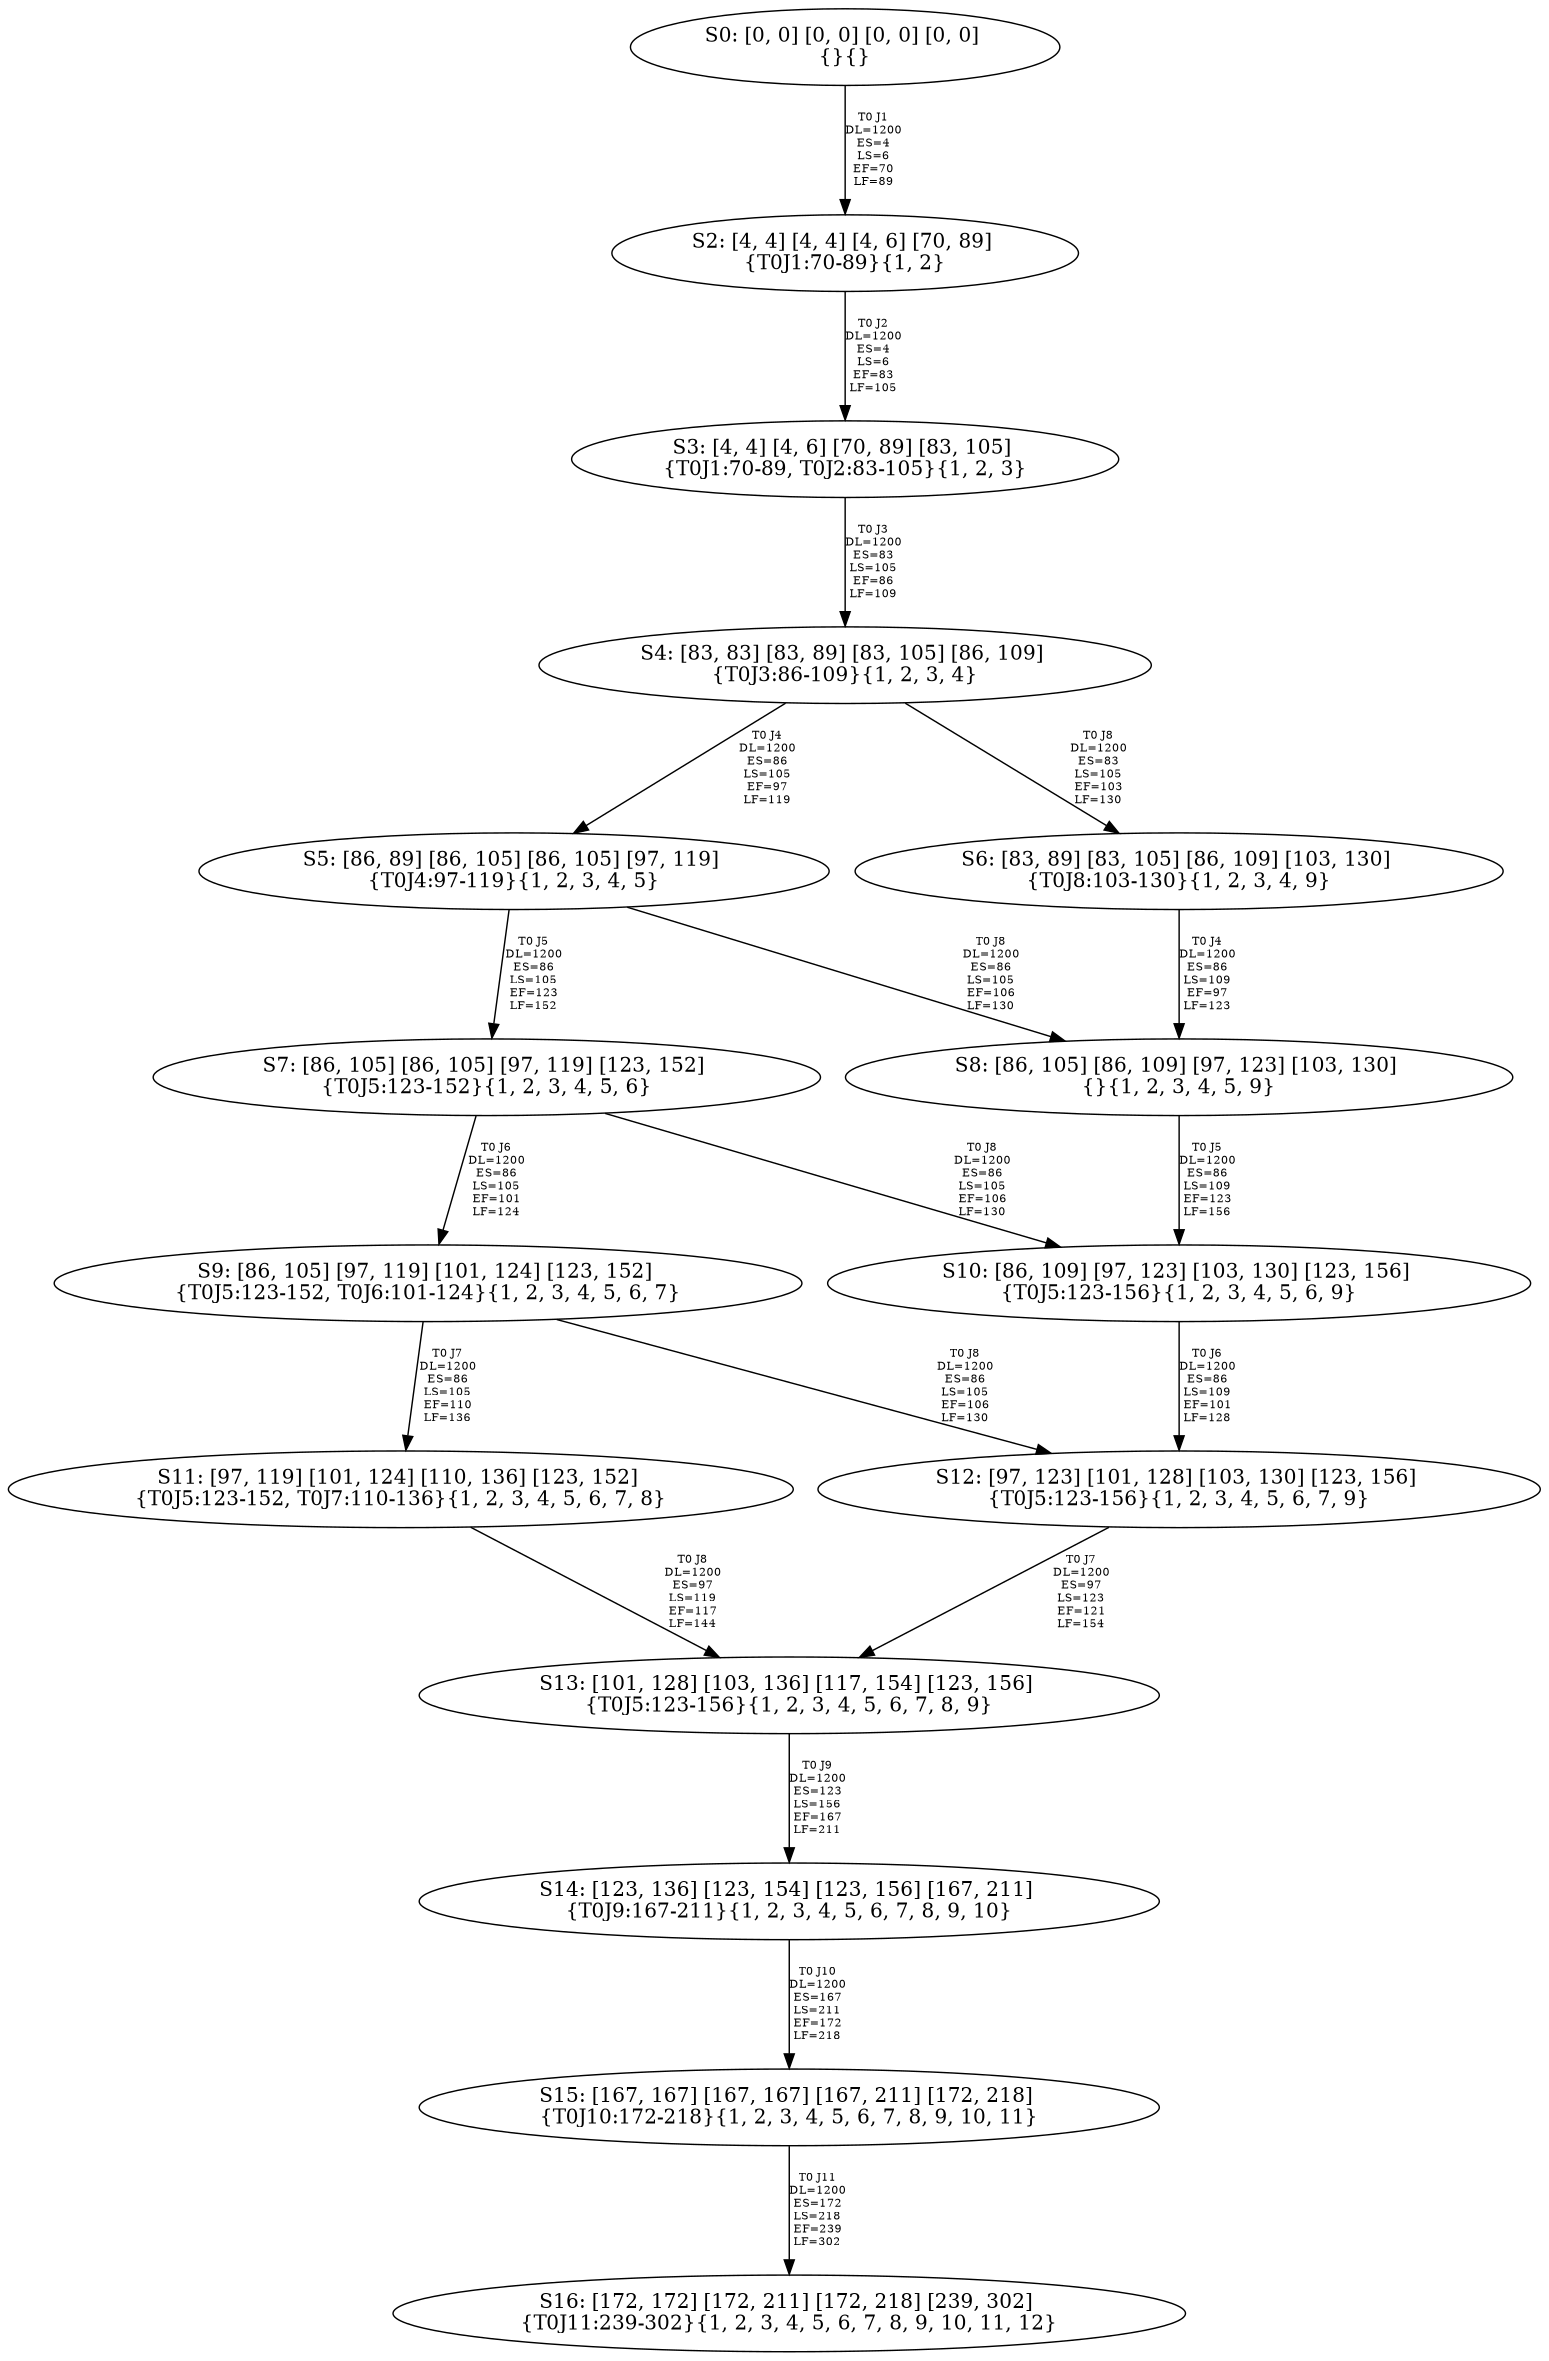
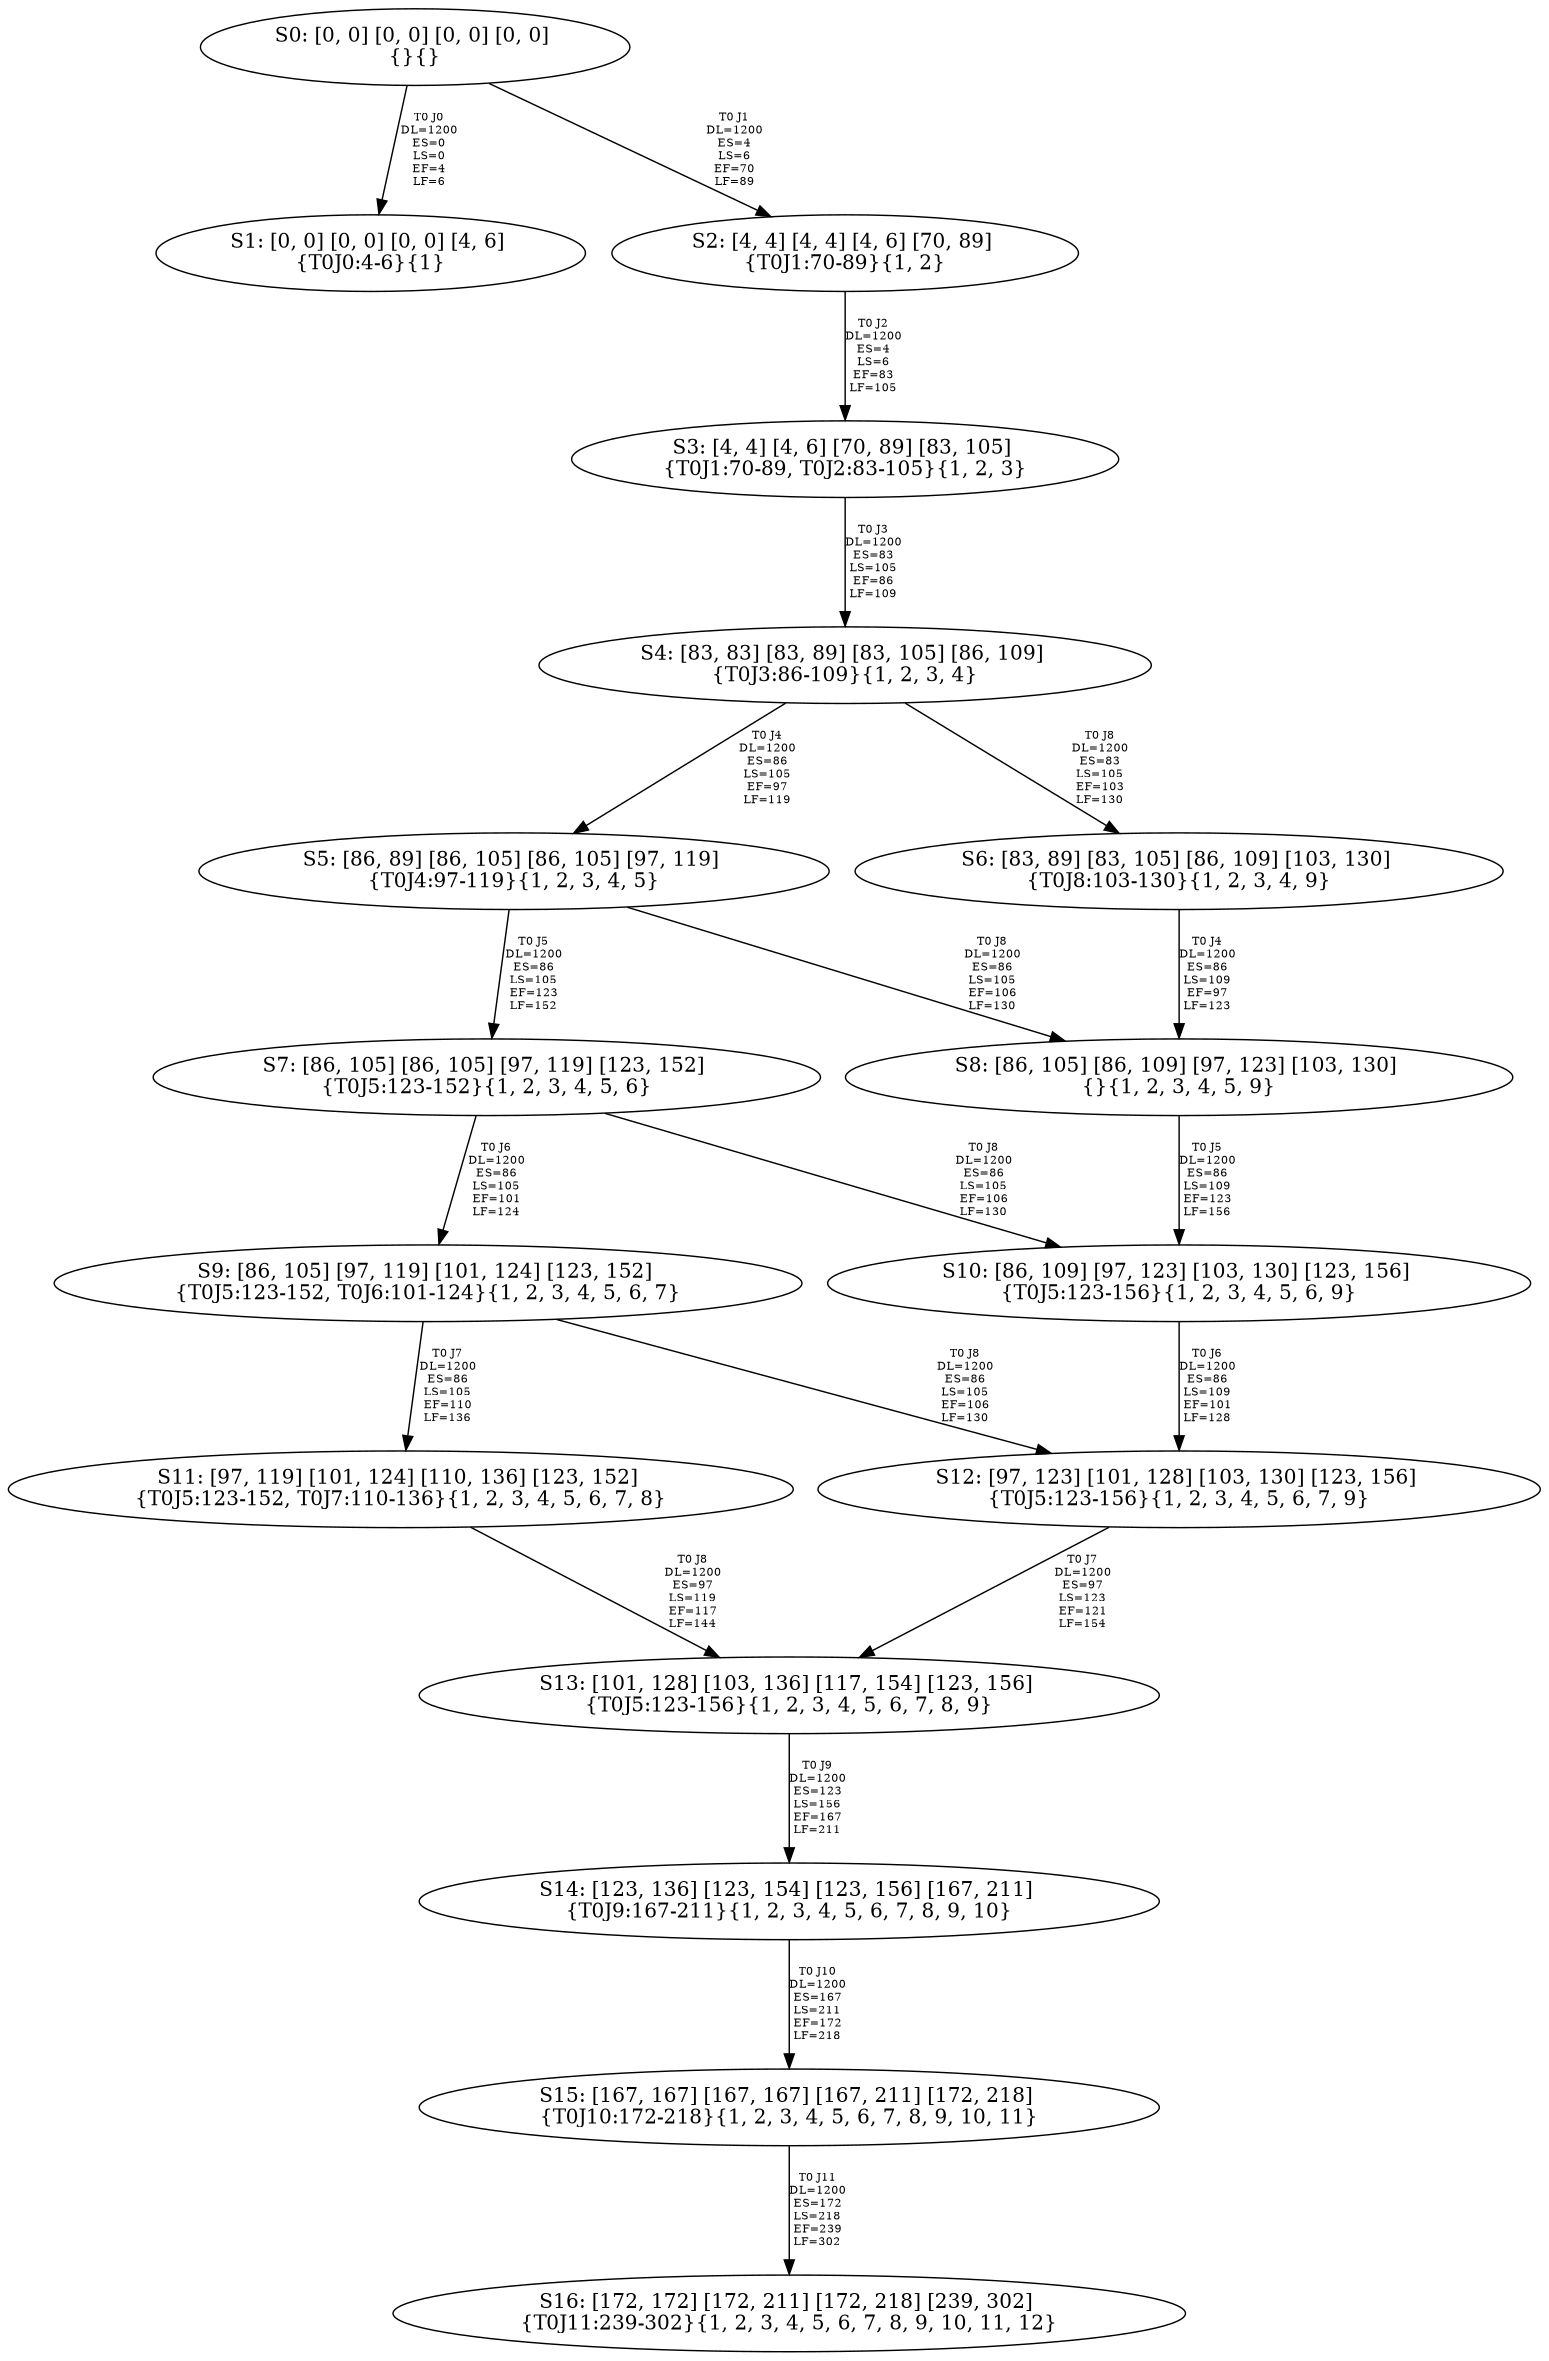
node "S1: [0, 0] [0, 0] [0, 0] [4, 6] {T0J0:4-6}{1}": added
